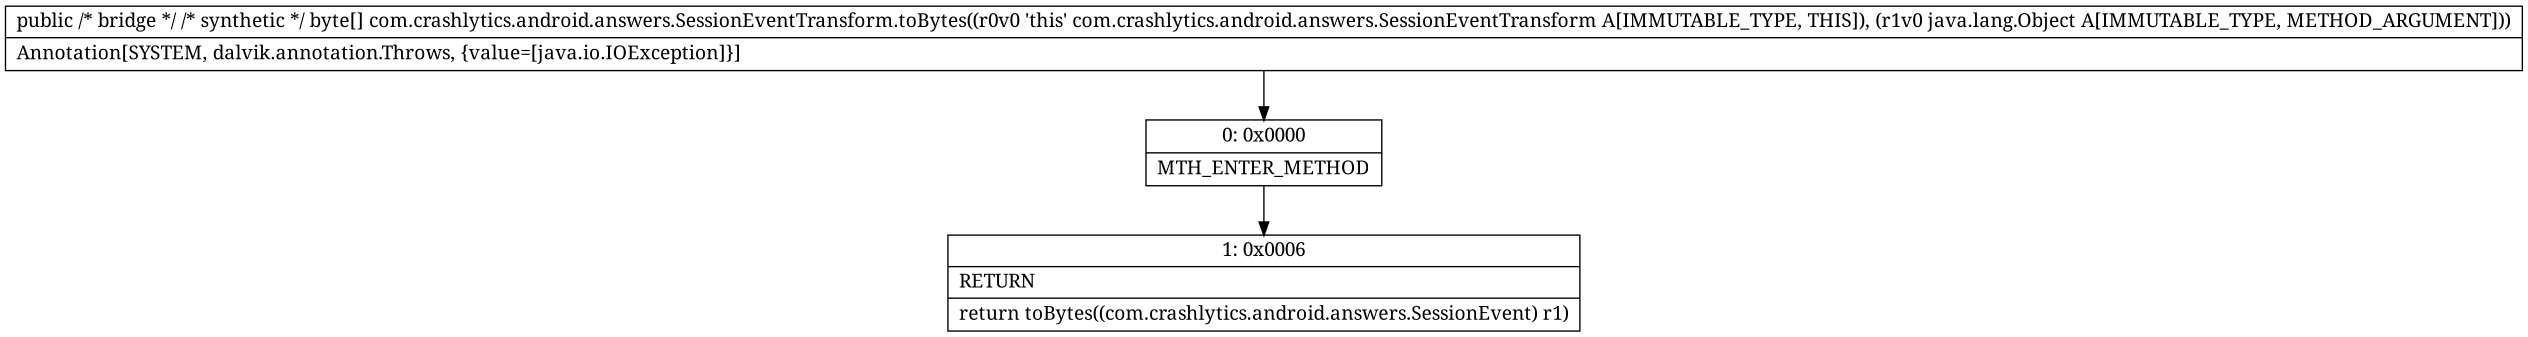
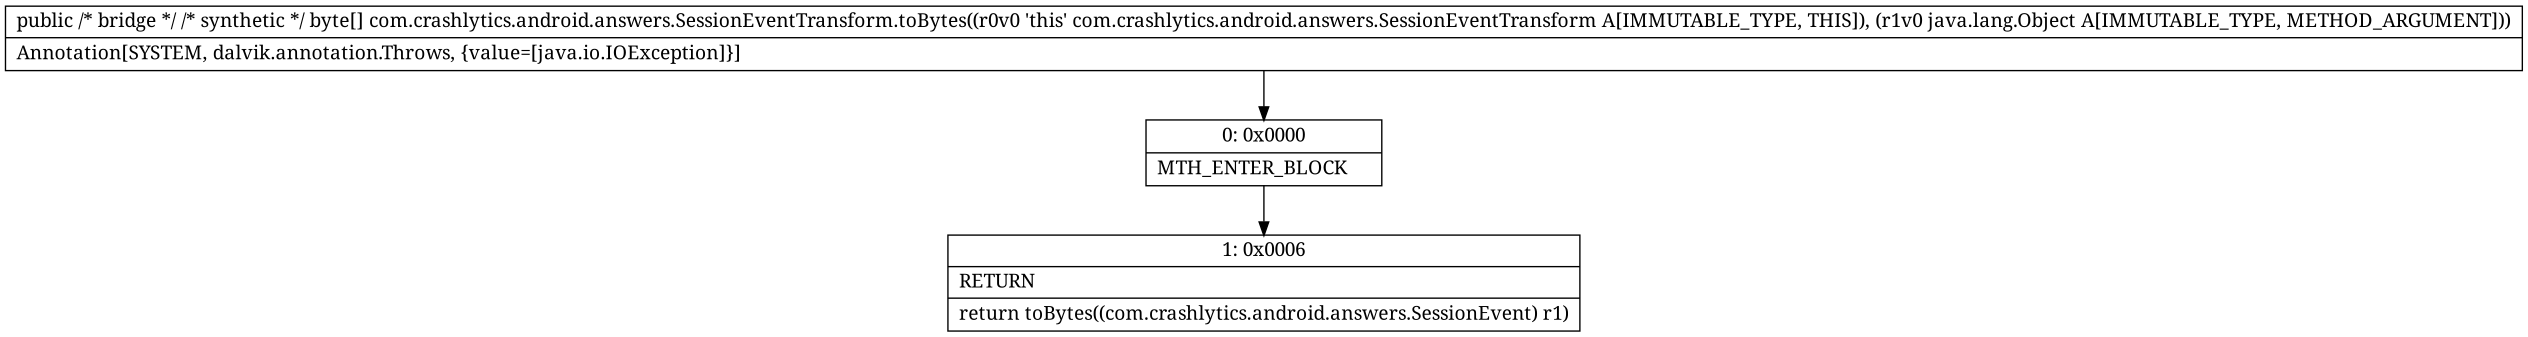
node "0: 0x0000": text "MTH_ENTER_METHOD" -> "MTH_ENTER_BLOCK"
